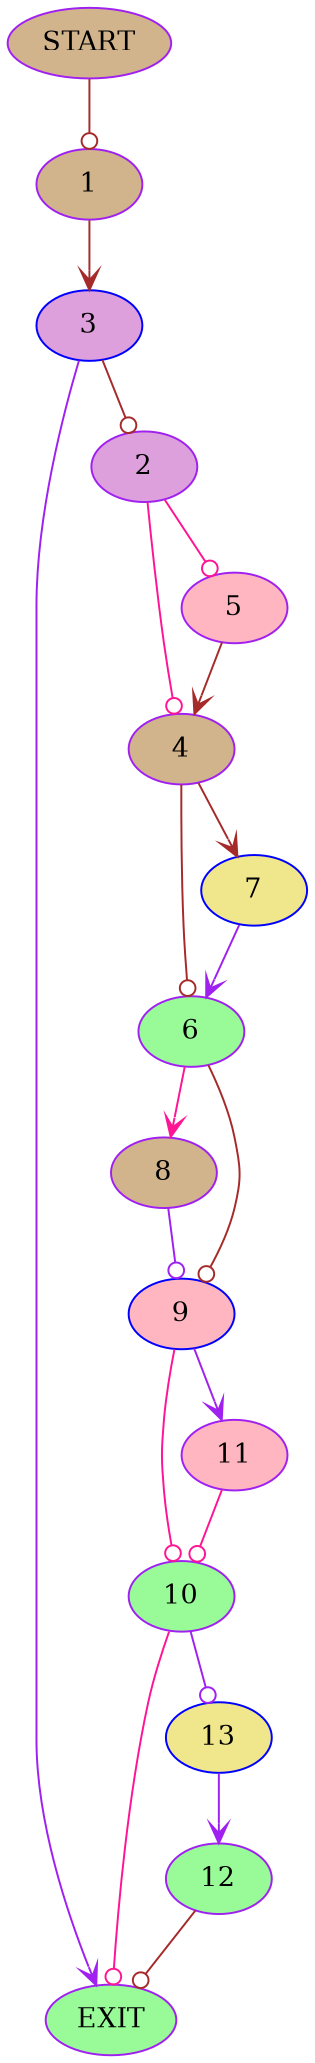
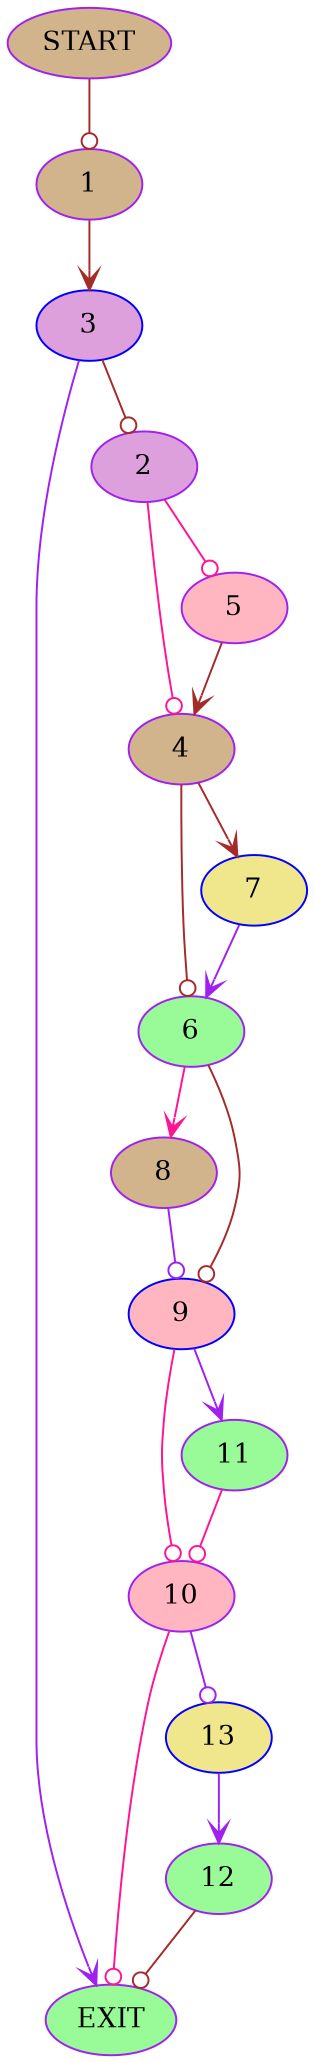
node "11": fillcolor lightpink -> palegreen
node "10": fillcolor palegreen -> lightpink
